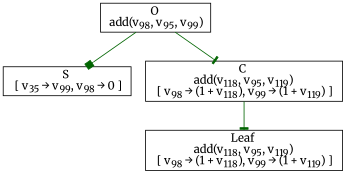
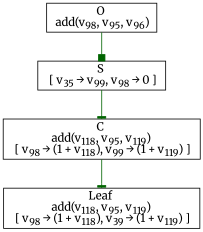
node "O": text "99" -> "96"
edge "O" -> "C": now "S" -> "C"
node "Leaf": text "99" -> "39"
